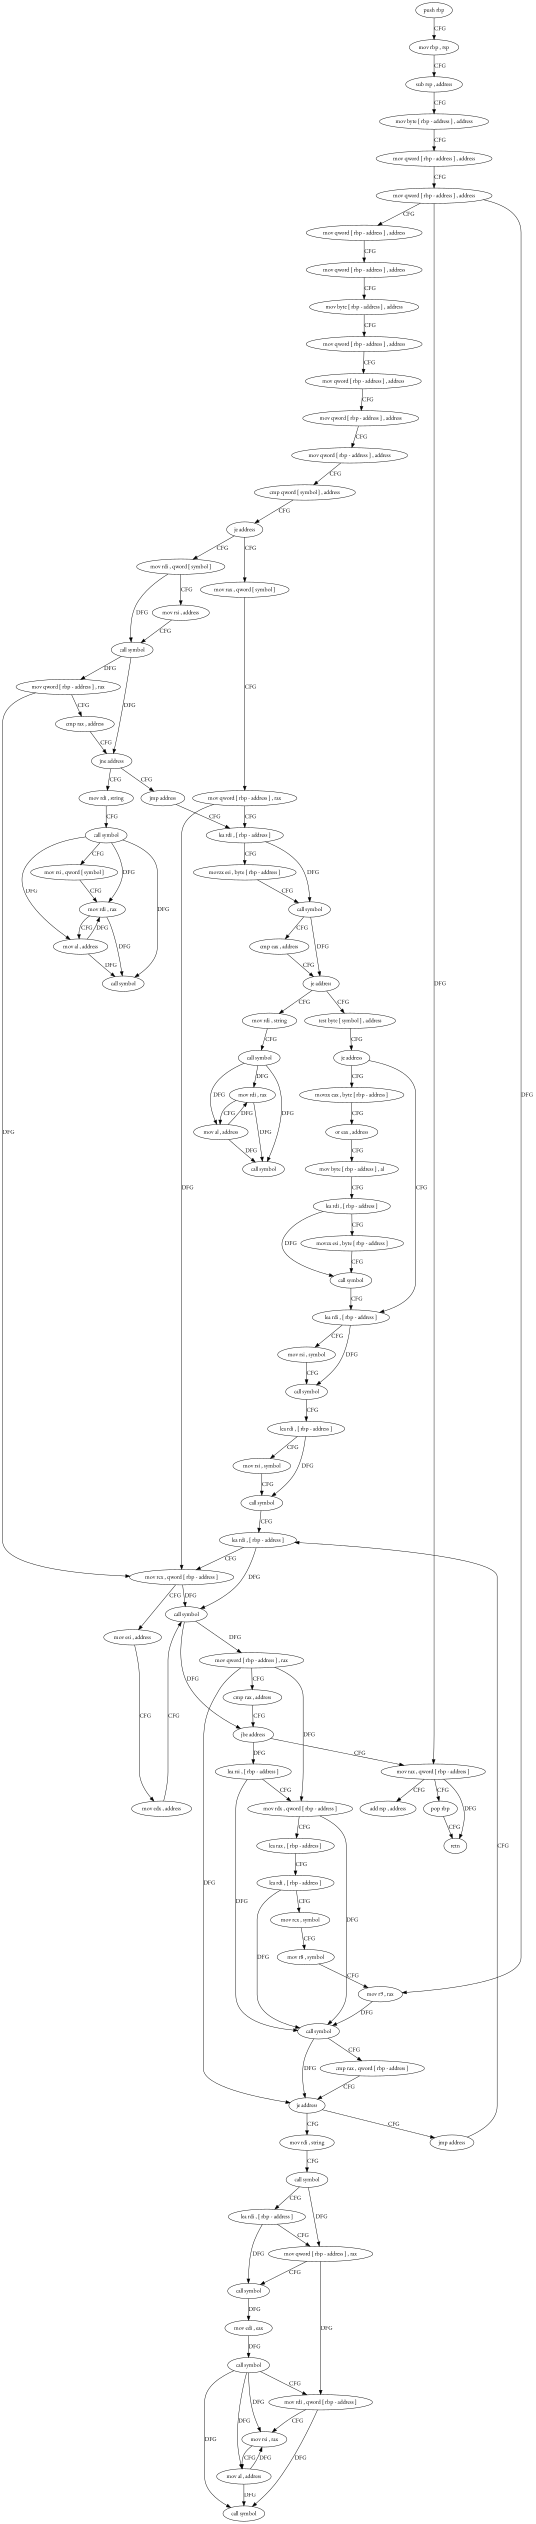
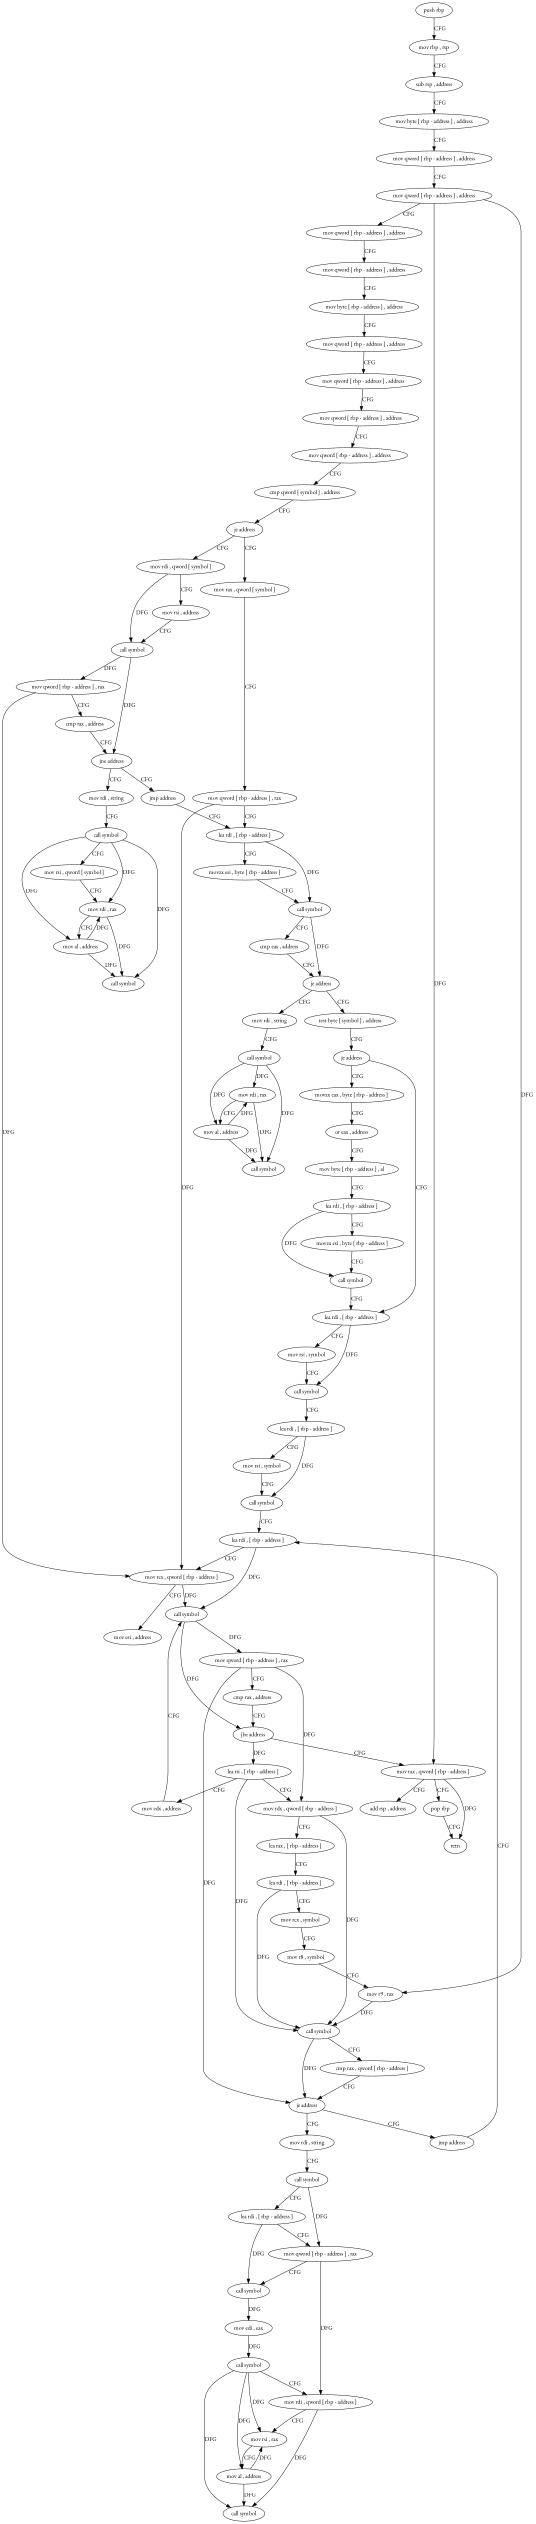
edge "mov esi , address" -> "mov edx , address": now "lea rsi , [ rbp - address ]" -> "mov edx , address"
